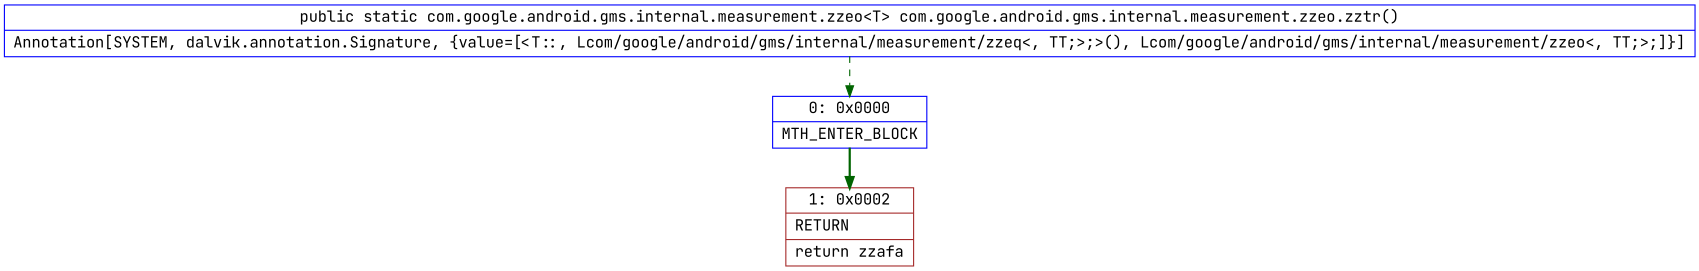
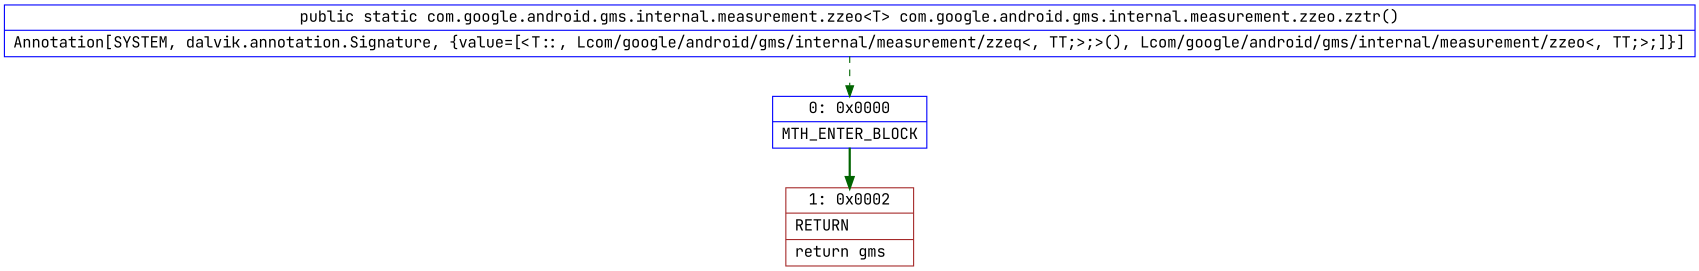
node "1: 0x0002": text "return zzafa" -> "return gms"
